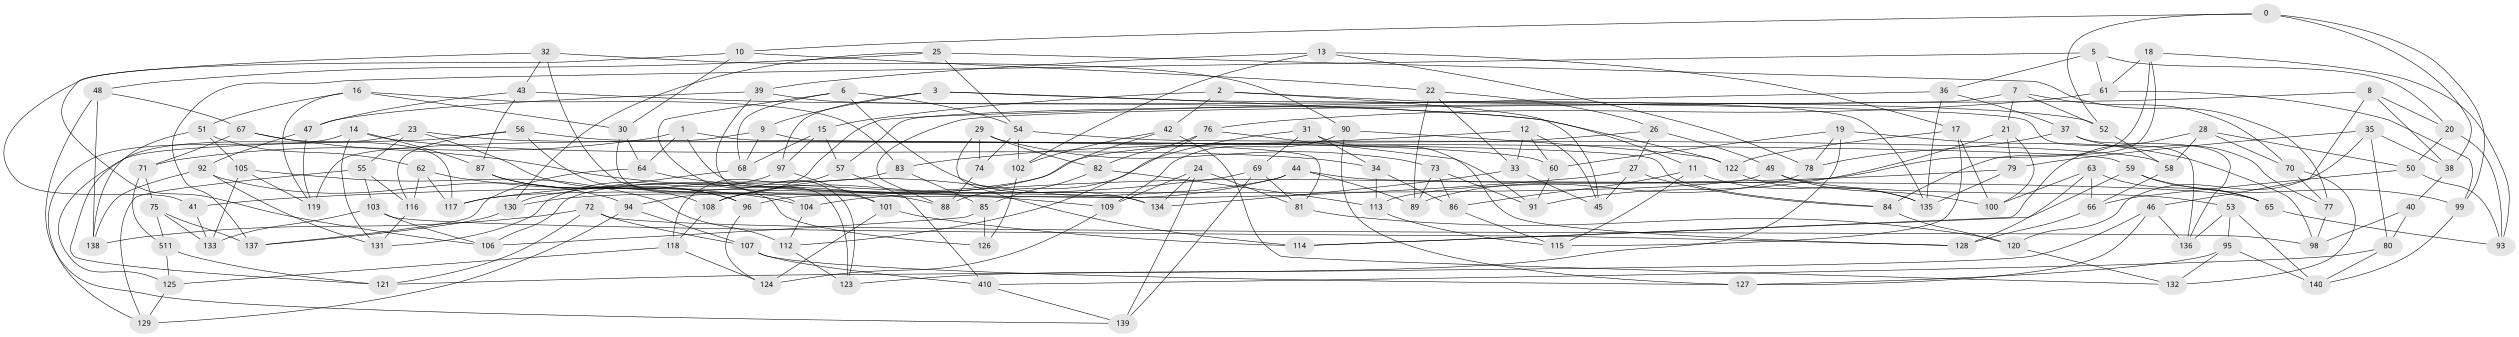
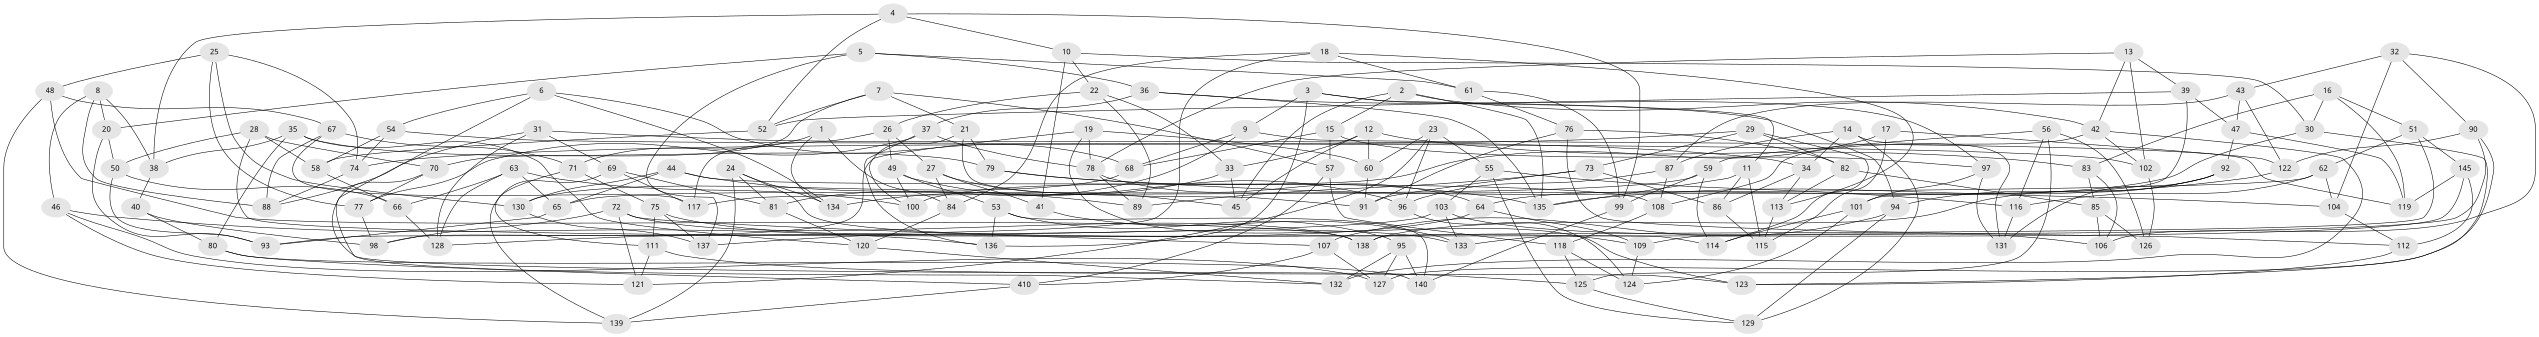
node "0": label "0" -> "4"
edge "13" -- "17": now "13" -- "42"
edge "25" -- "54": now "25" -- "74"
edge "1" -- "64": now "78" -- "64"
node "105": label "105" -> "145"
node "511": label "511" -> "111"
